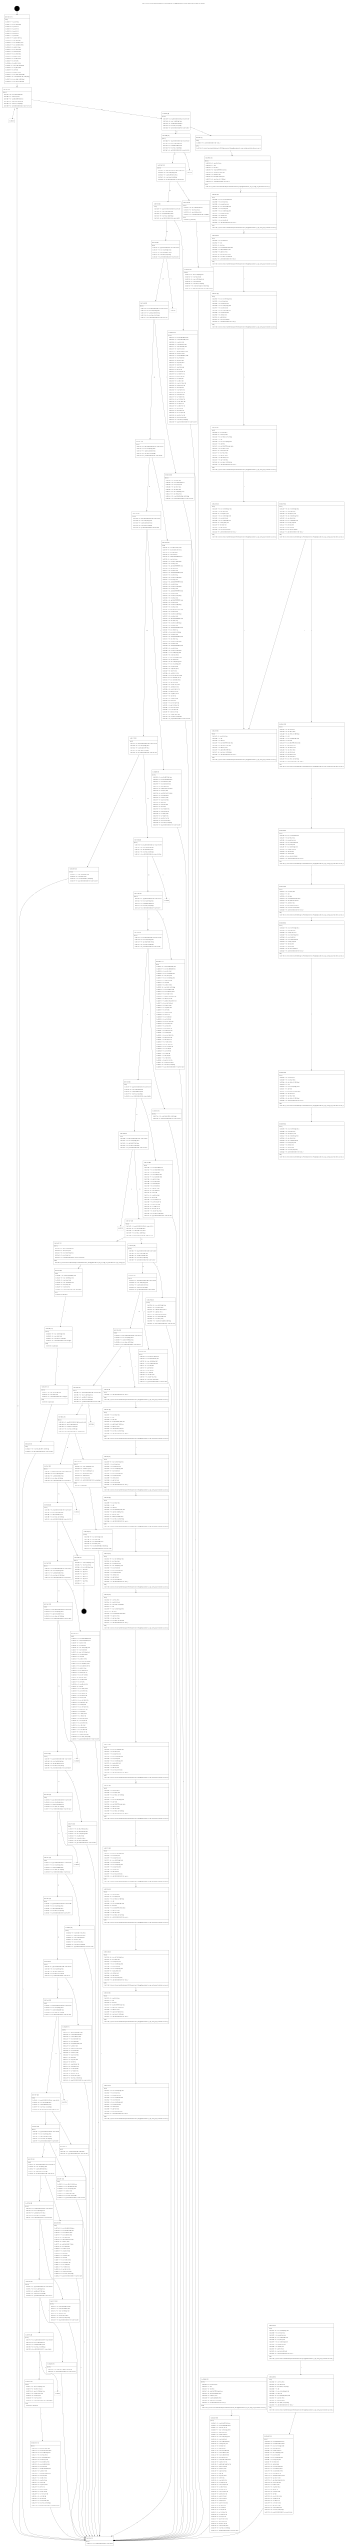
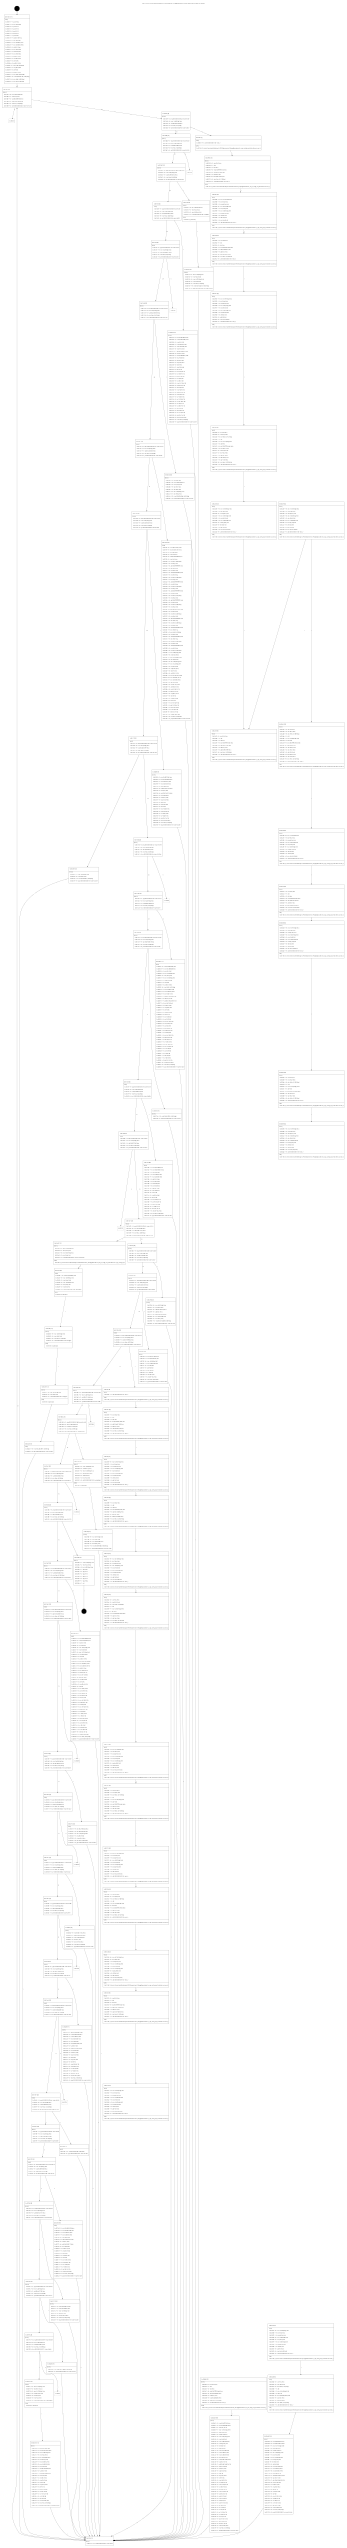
node "0x40350f": added
node "0x402391 [30]": removed
